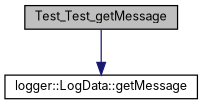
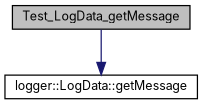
node "Test_Test_getMessage": label "Test_Test_getMessage" -> "Test_LogData_getMessage"
